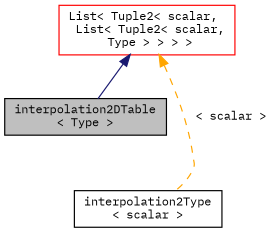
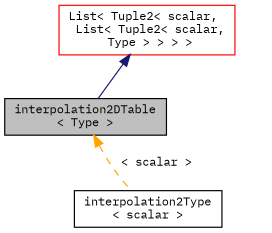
edge "interpolation2Type < scalar >" -> "List< Tuple2< scalar, List< Tuple2< scalar, Type > > > >": now "interpolation2Type < scalar >" -> "interpolation2DTable < Type >"
